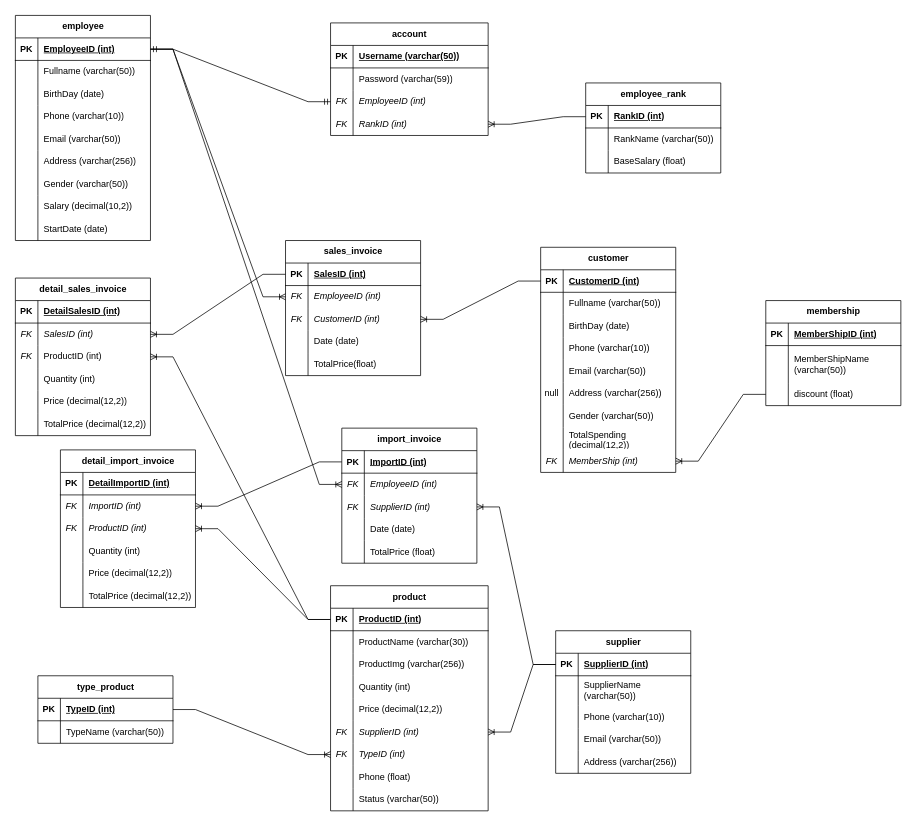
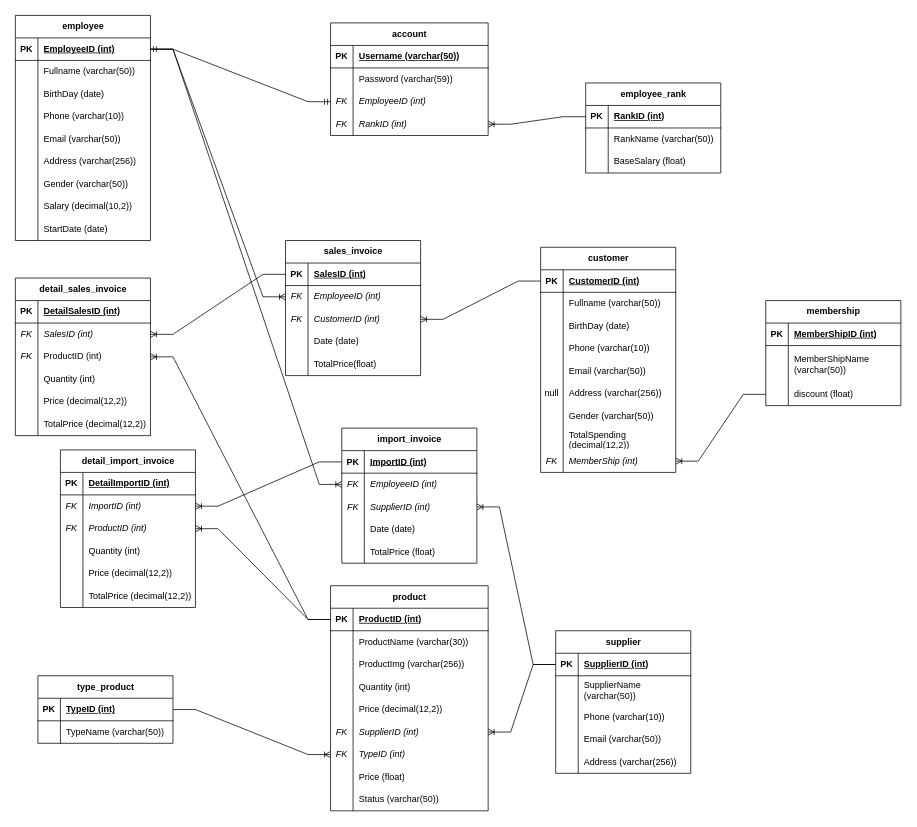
node "Phone (float)": label "Phone (float)" -> "Price (float)"
